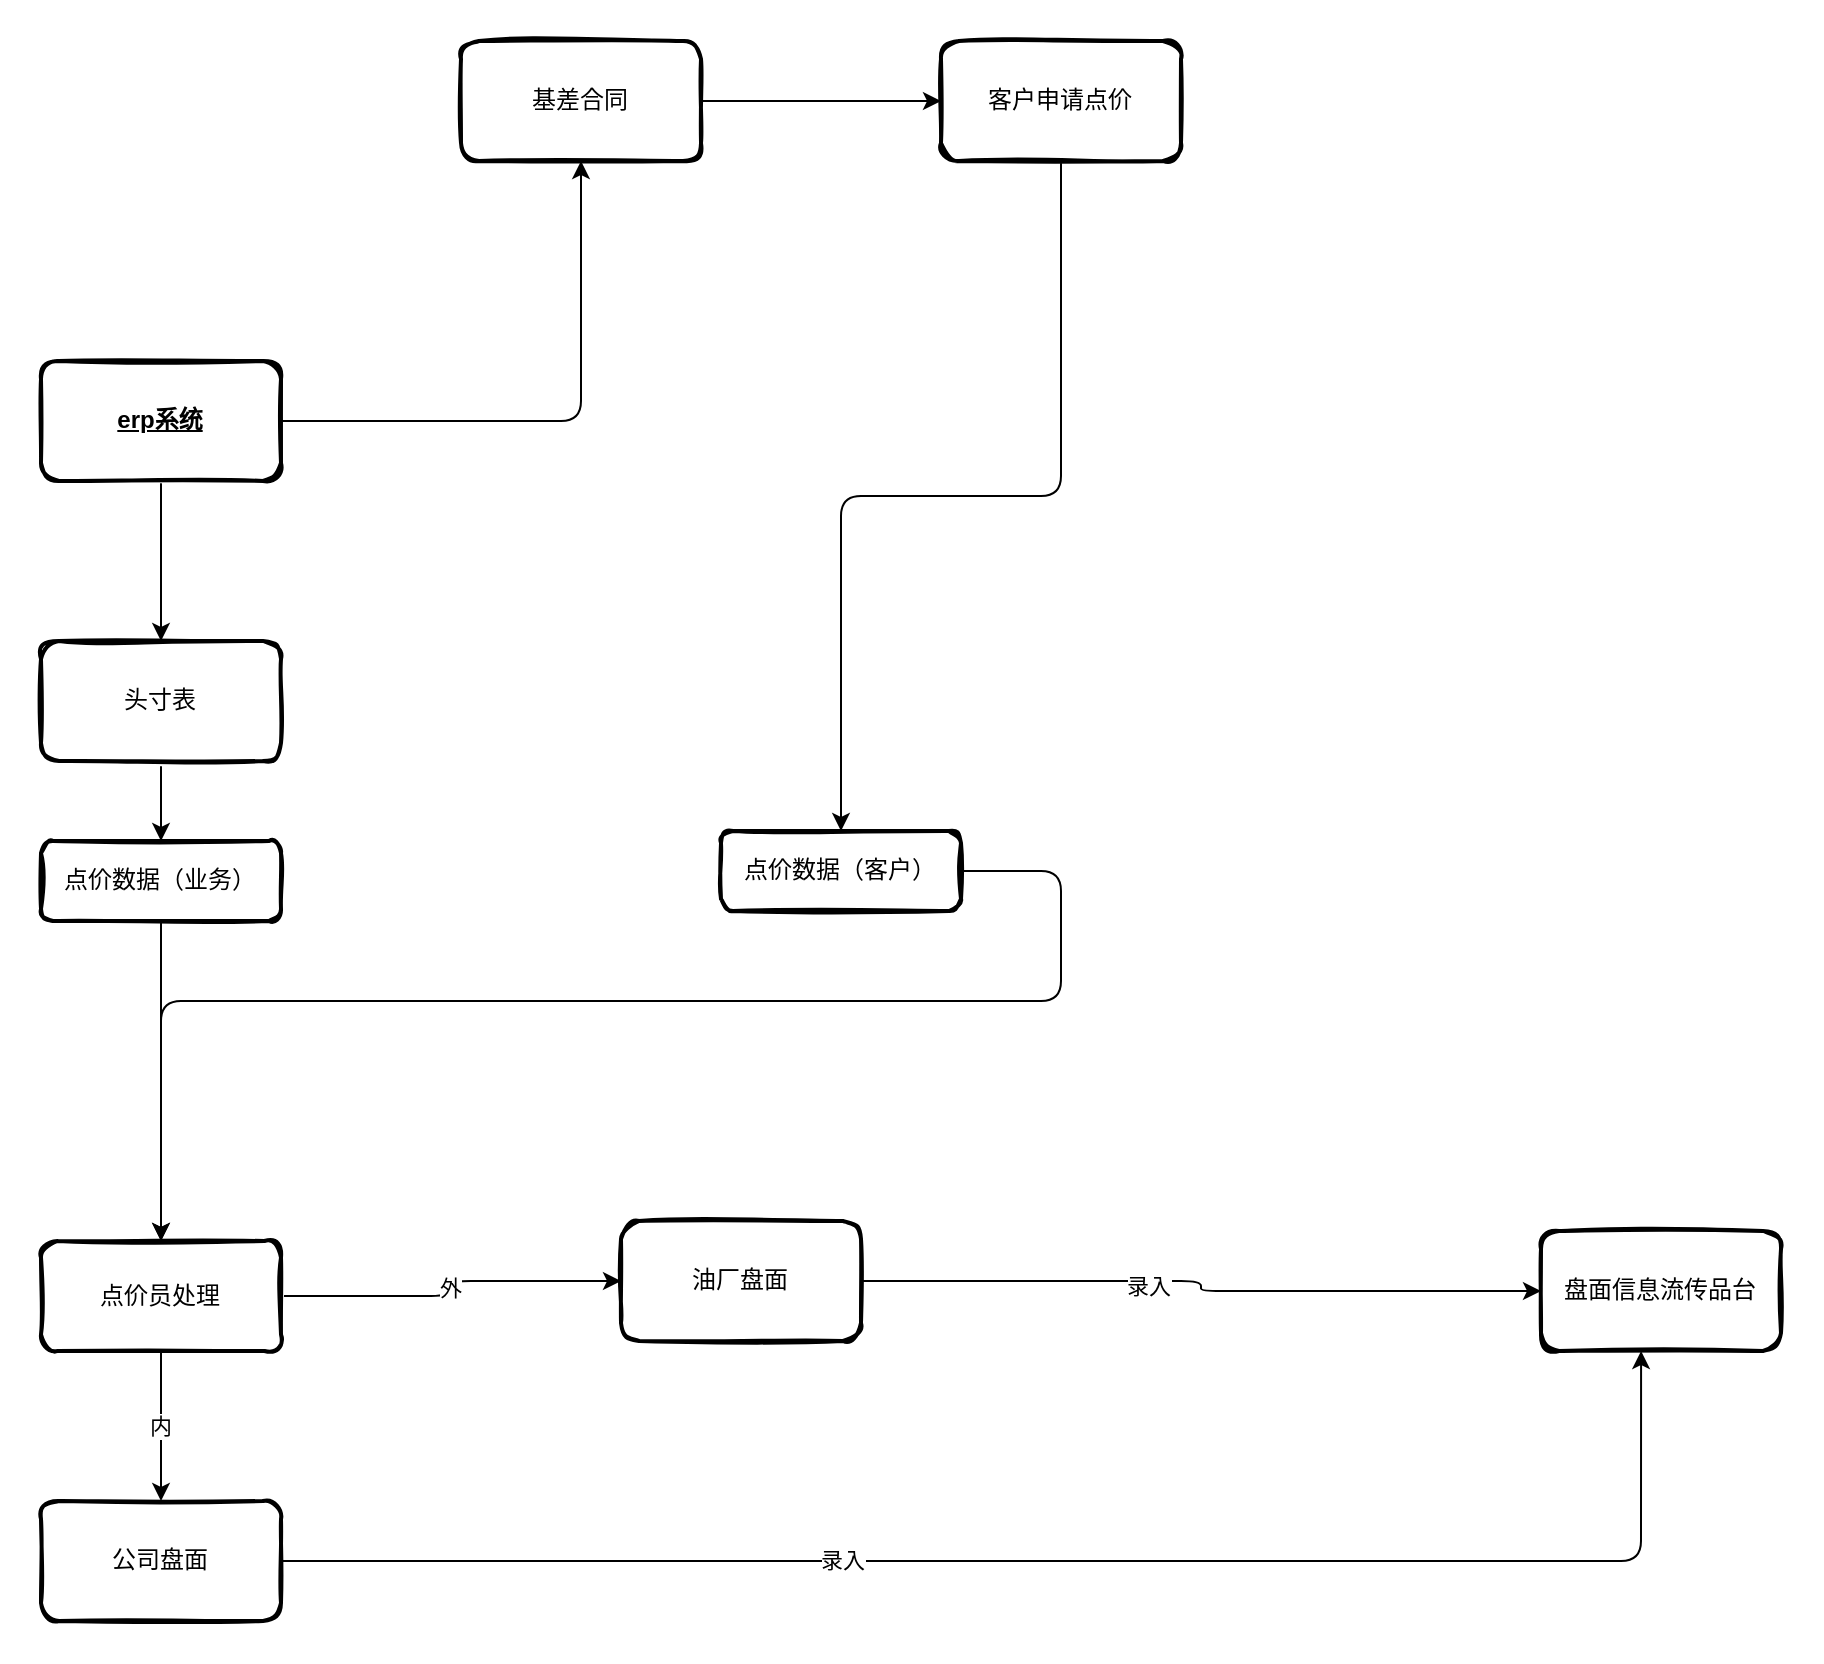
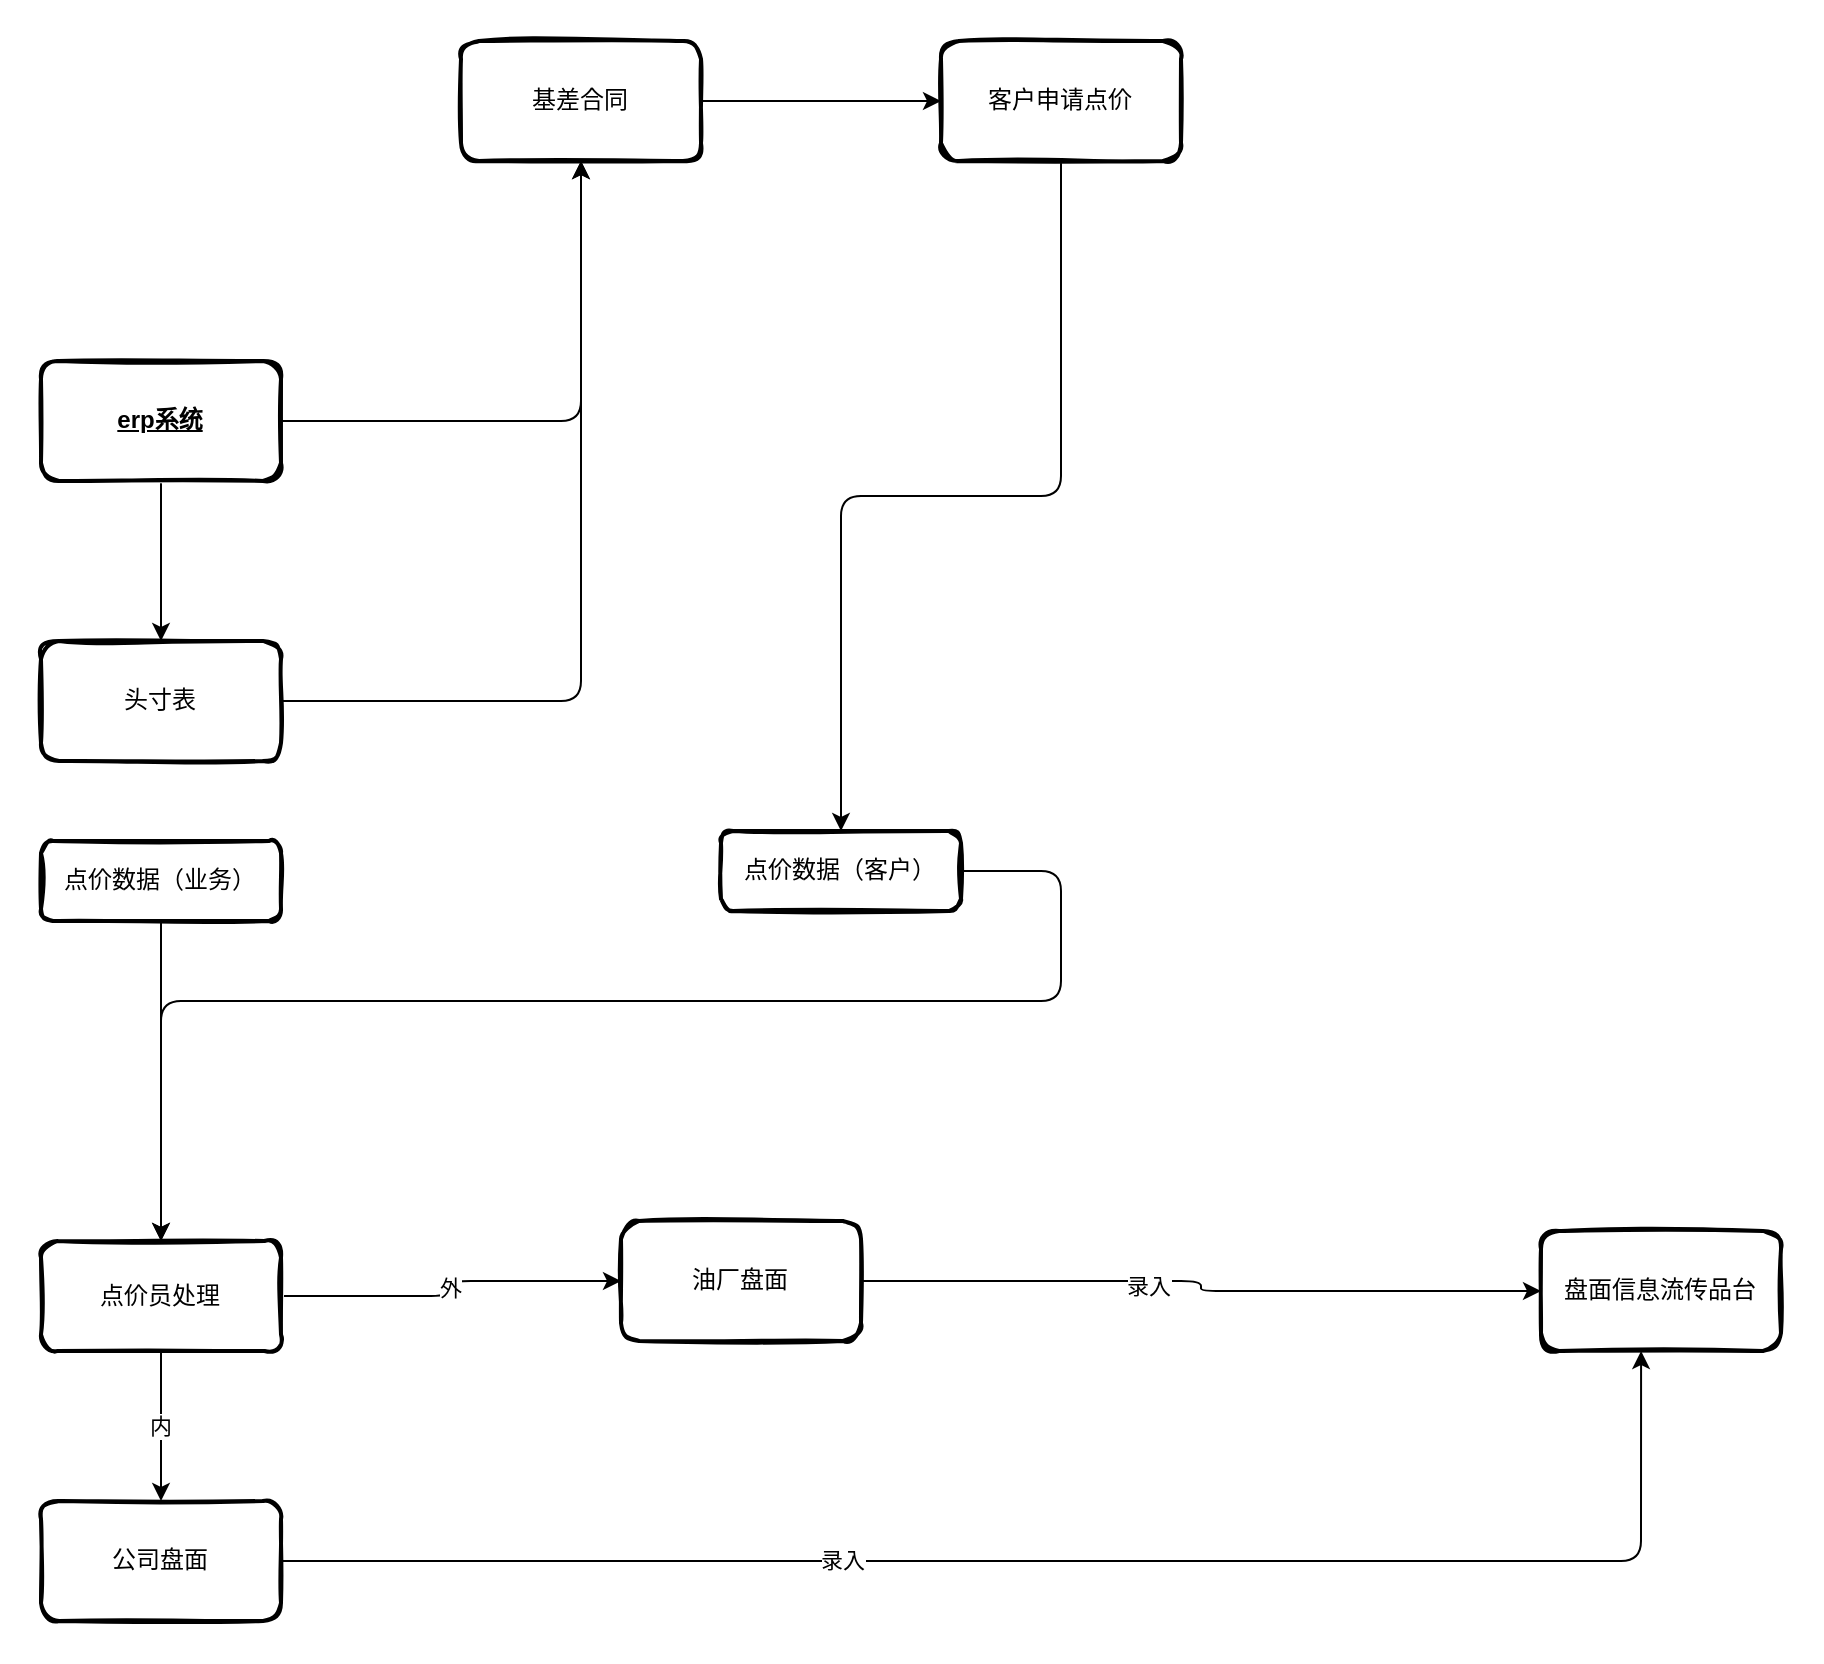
edge "头寸表" -> "点价数据（业务）": now "头寸表" -> "基差合同"
